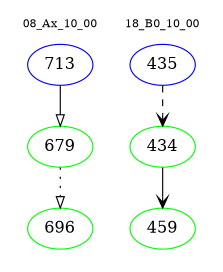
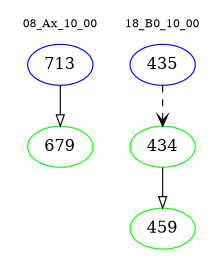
edge "434" -> "459": arrowhead vee -> onormal
node "696": removed
